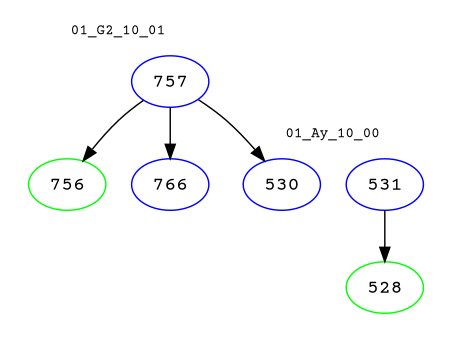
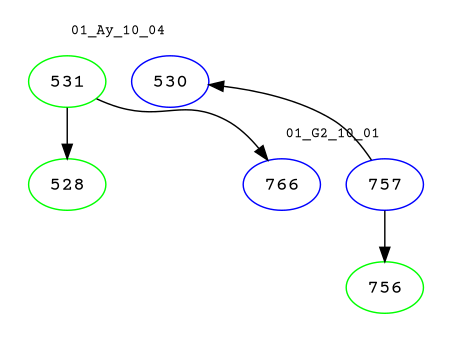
edge "757" -> "766": now "531" -> "766"
cluster "01_Ay_10_00": label "01_Ay_10_00" -> "01_Ay_10_04"
node "531": color blue -> green
